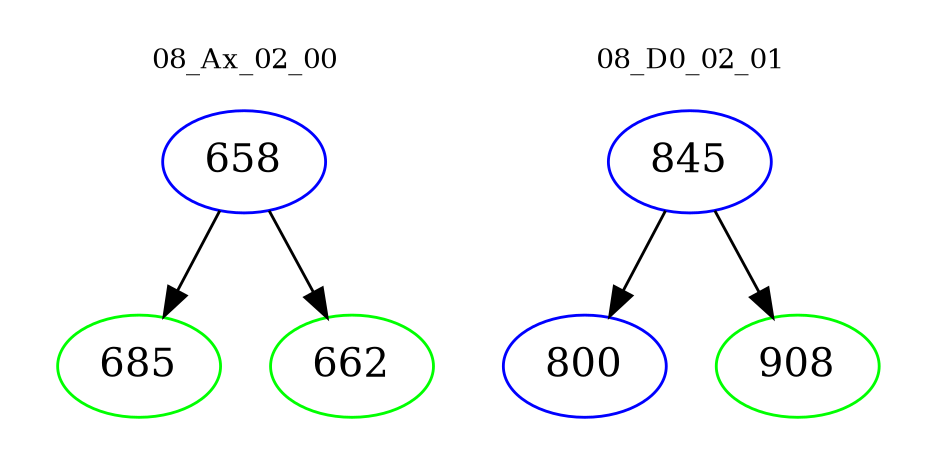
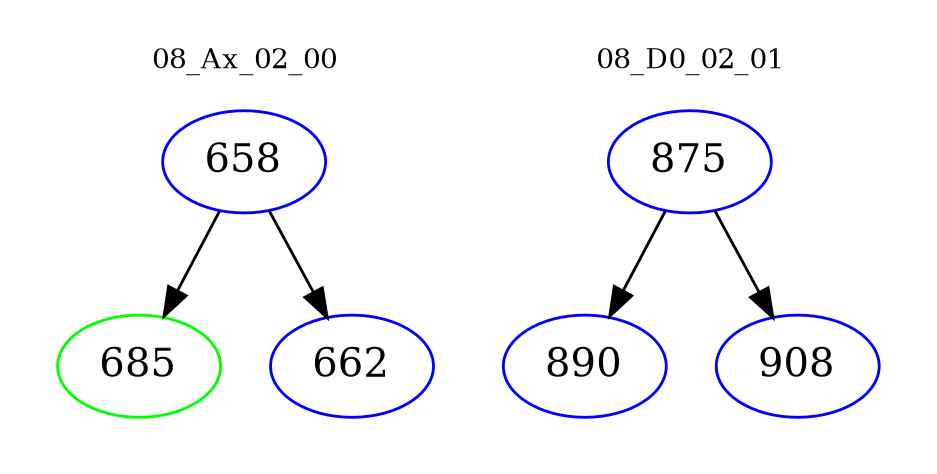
node "845": label "845" -> "875"
node "662": color green -> blue
node "800": label "800" -> "890"
node "908": color green -> blue
